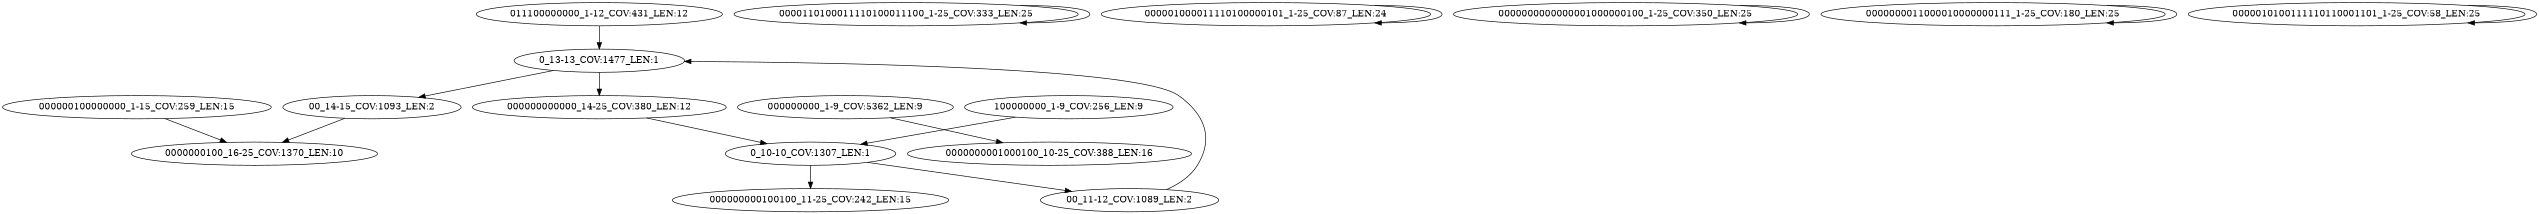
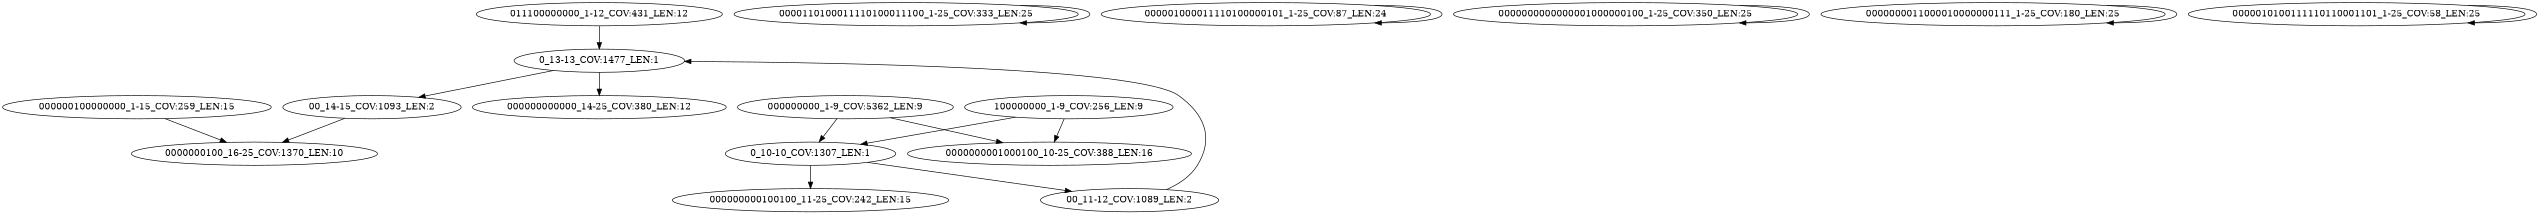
edge "100000000_1-9_COV:256_LEN:9" -> "0000000001000100_10-25_COV:388_LEN:16": added
edge "000000000000_14-25_COV:380_LEN:12" -> "0_10-10_COV:1307_LEN:1": now "000000000_1-9_COV:5362_LEN:9" -> "0_10-10_COV:1307_LEN:1"
